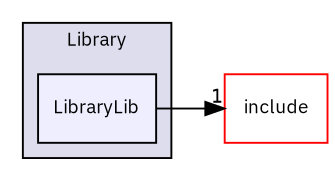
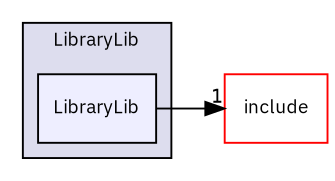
cluster "Library": label "Library" -> "LibraryLib"
